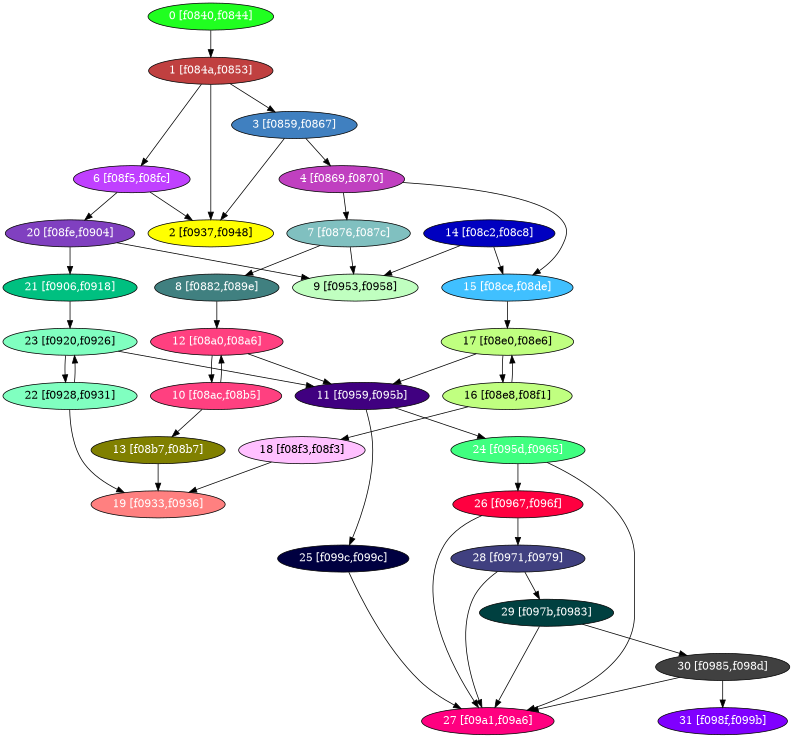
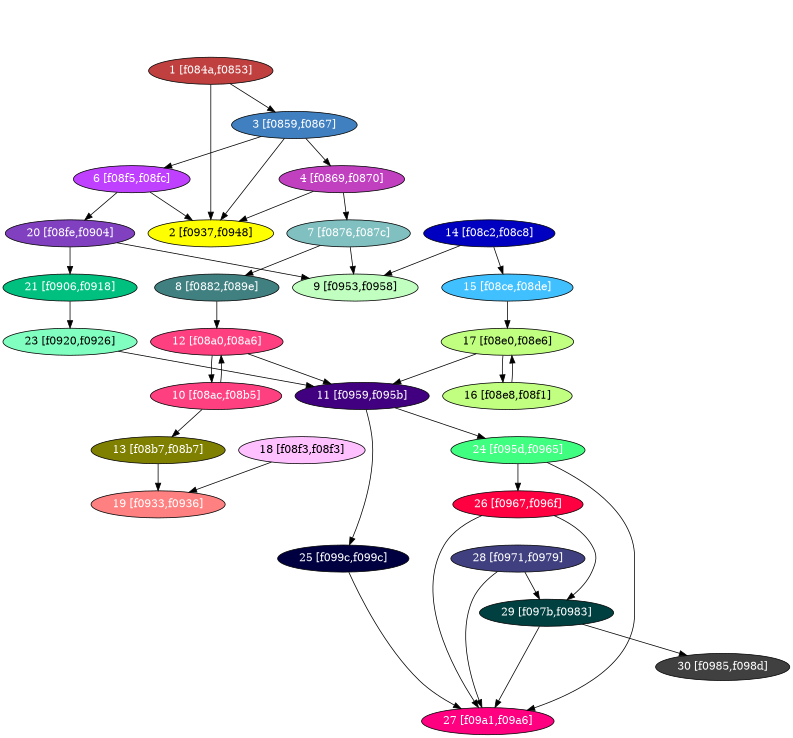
node "0 [f0840,f0844]": removed
edge "1 [f084a,f0853]" -> "6 [f08f5,f08fc]": now "3 [f0859,f0867]" -> "6 [f08f5,f08fc]"
edge "4 [f0869,f0870]" -> "15 [f08ce,f08de]": now "4 [f0869,f0870]" -> "2 [f0937,f0948]"
node "22 [f0928,f0931]": removed
edge "16 [f08e8,f08f1]" -> "18 [f08f3,f08f3]": removed
edge "26 [f0967,f096f]" -> "28 [f0971,f0979]": now "26 [f0967,f096f]" -> "29 [f097b,f0983]"
edge "30 [f0985,f098d]" -> "27 [f09a1,f09a6]": removed
node "31 [f098f,f099b]": removed
